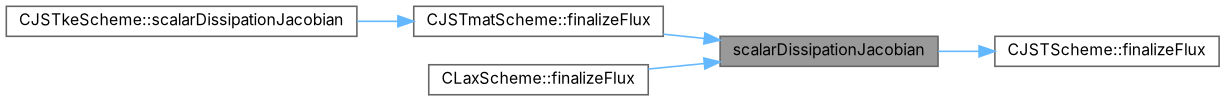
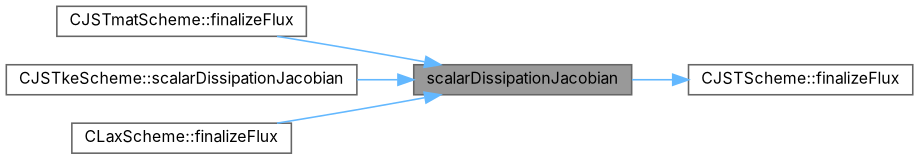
edge "CJSTkeScheme::scalarDissipationJacobian" -> "CJSTmatScheme::finalizeFlux": now "CJSTkeScheme::scalarDissipationJacobian" -> "scalarDissipationJacobian"
